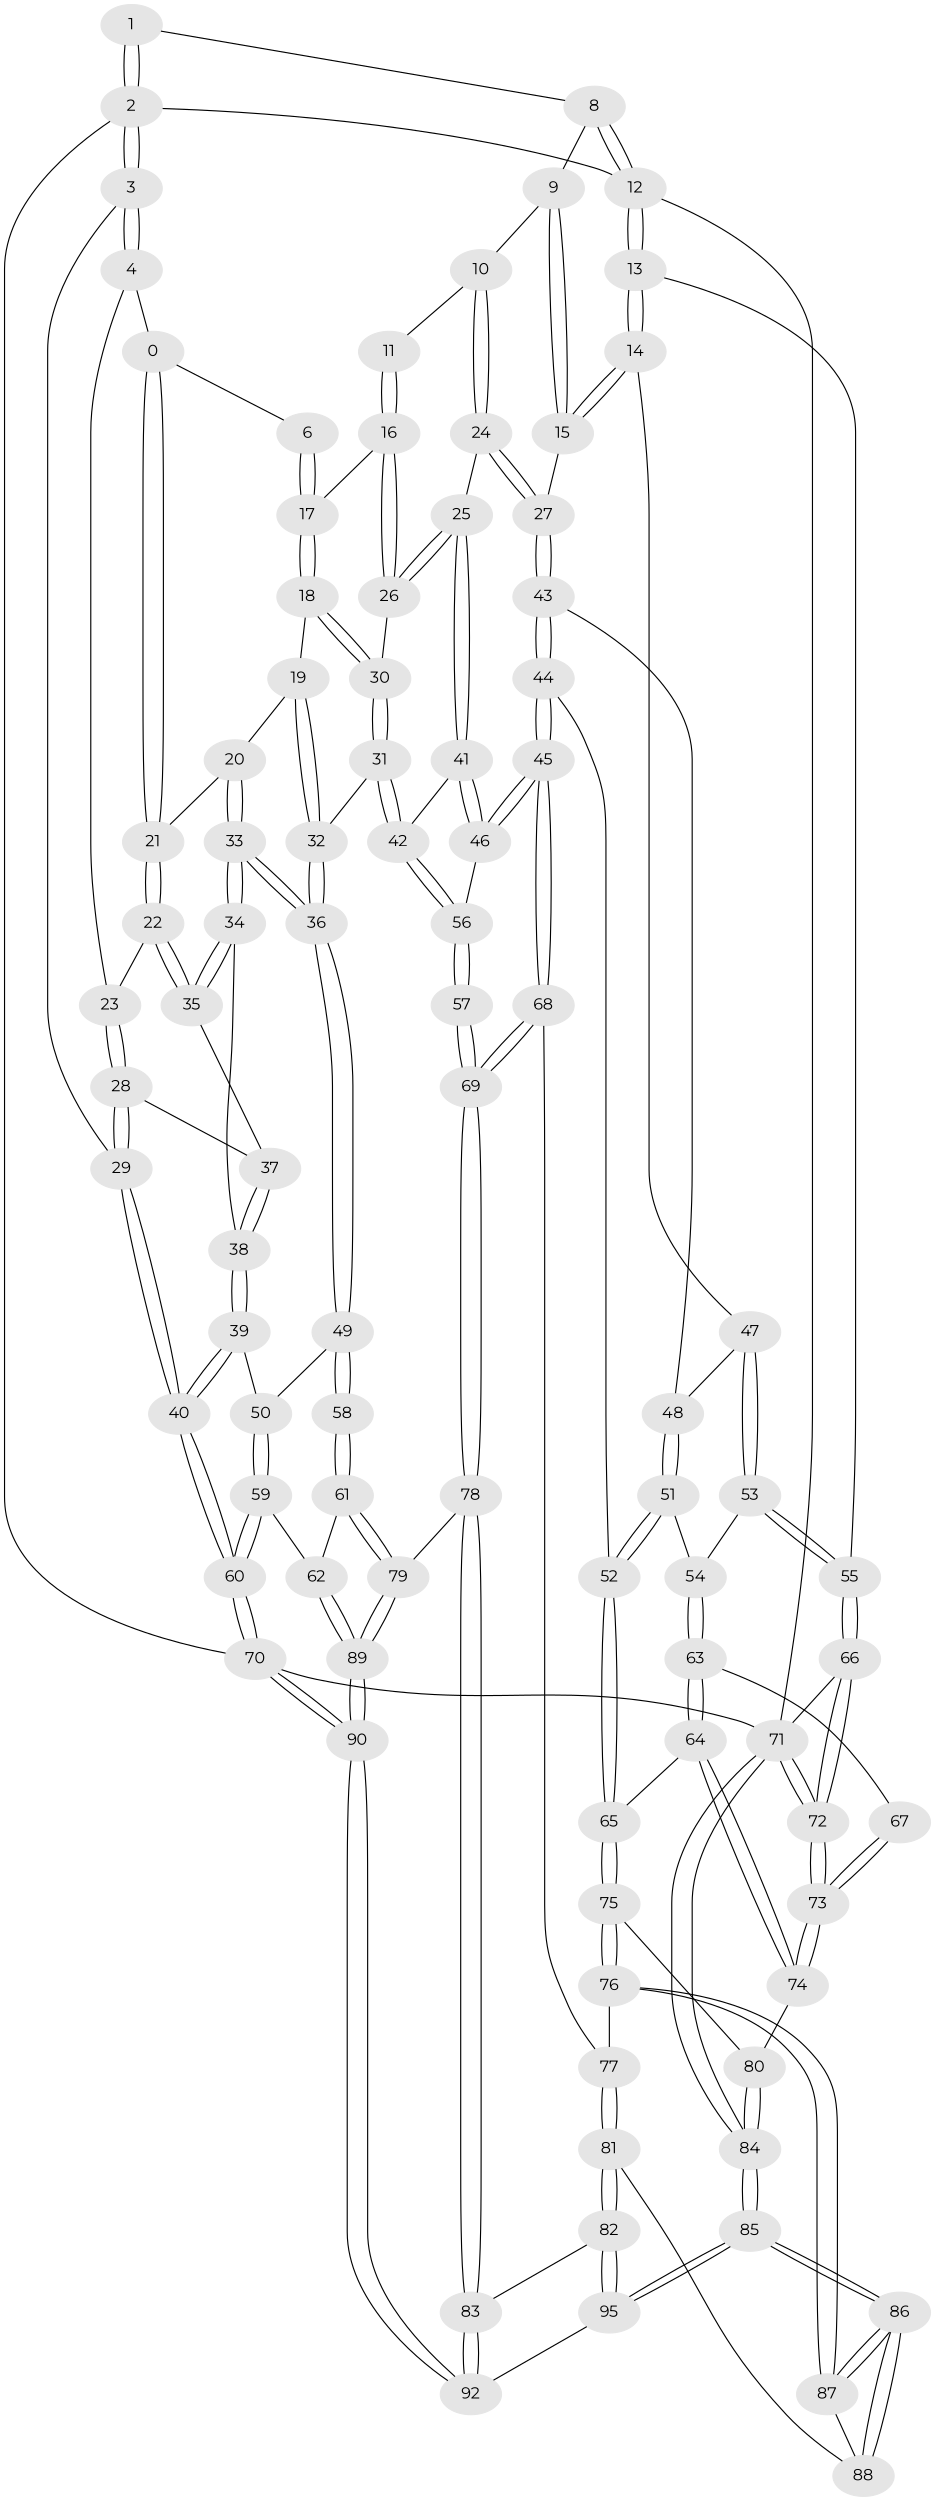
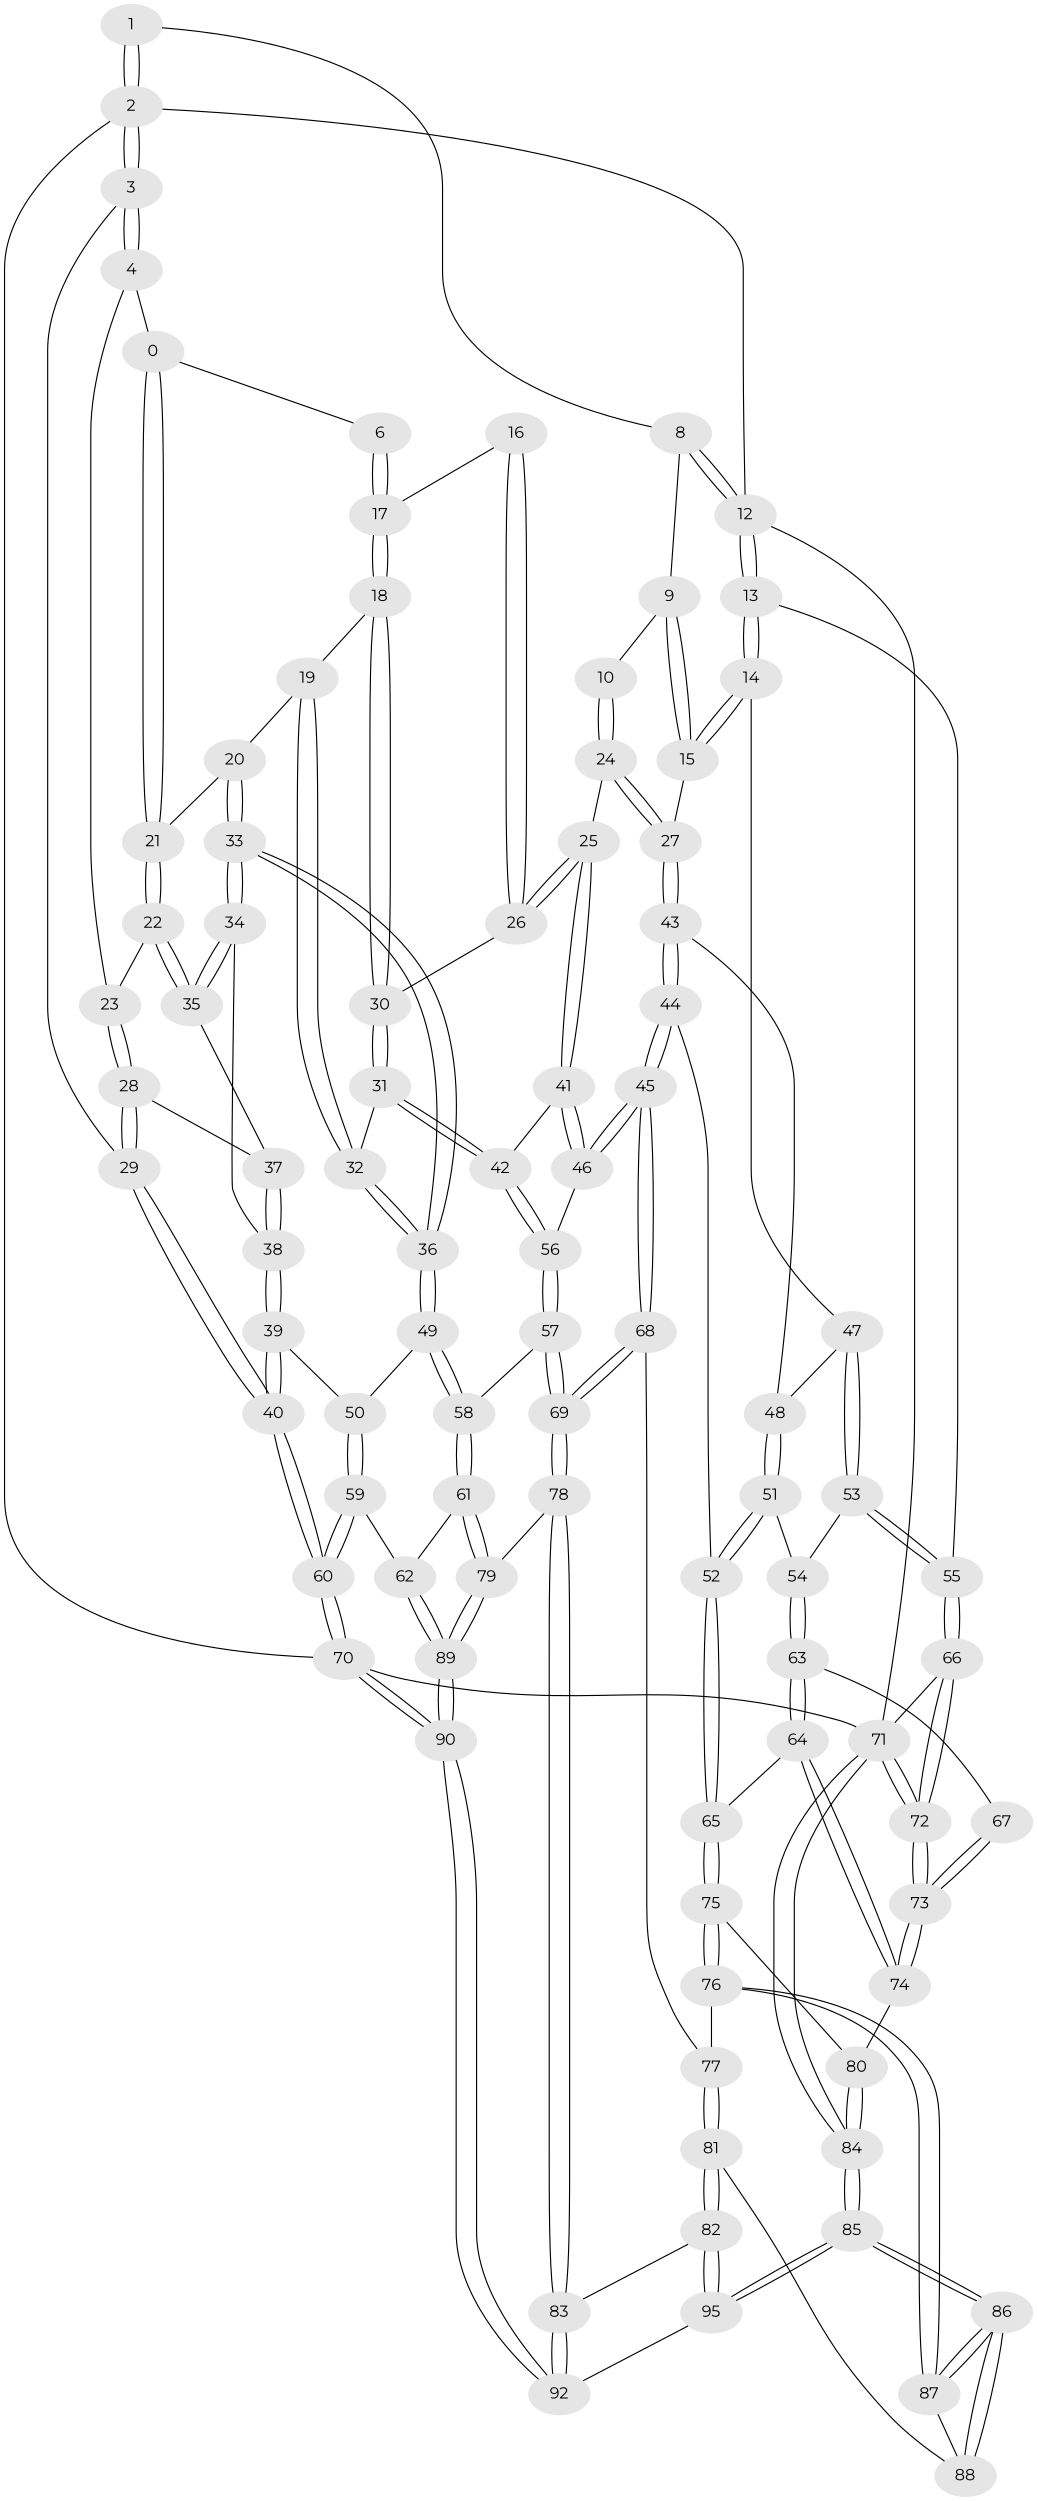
node "11": removed
edge "57" -- "58": added
